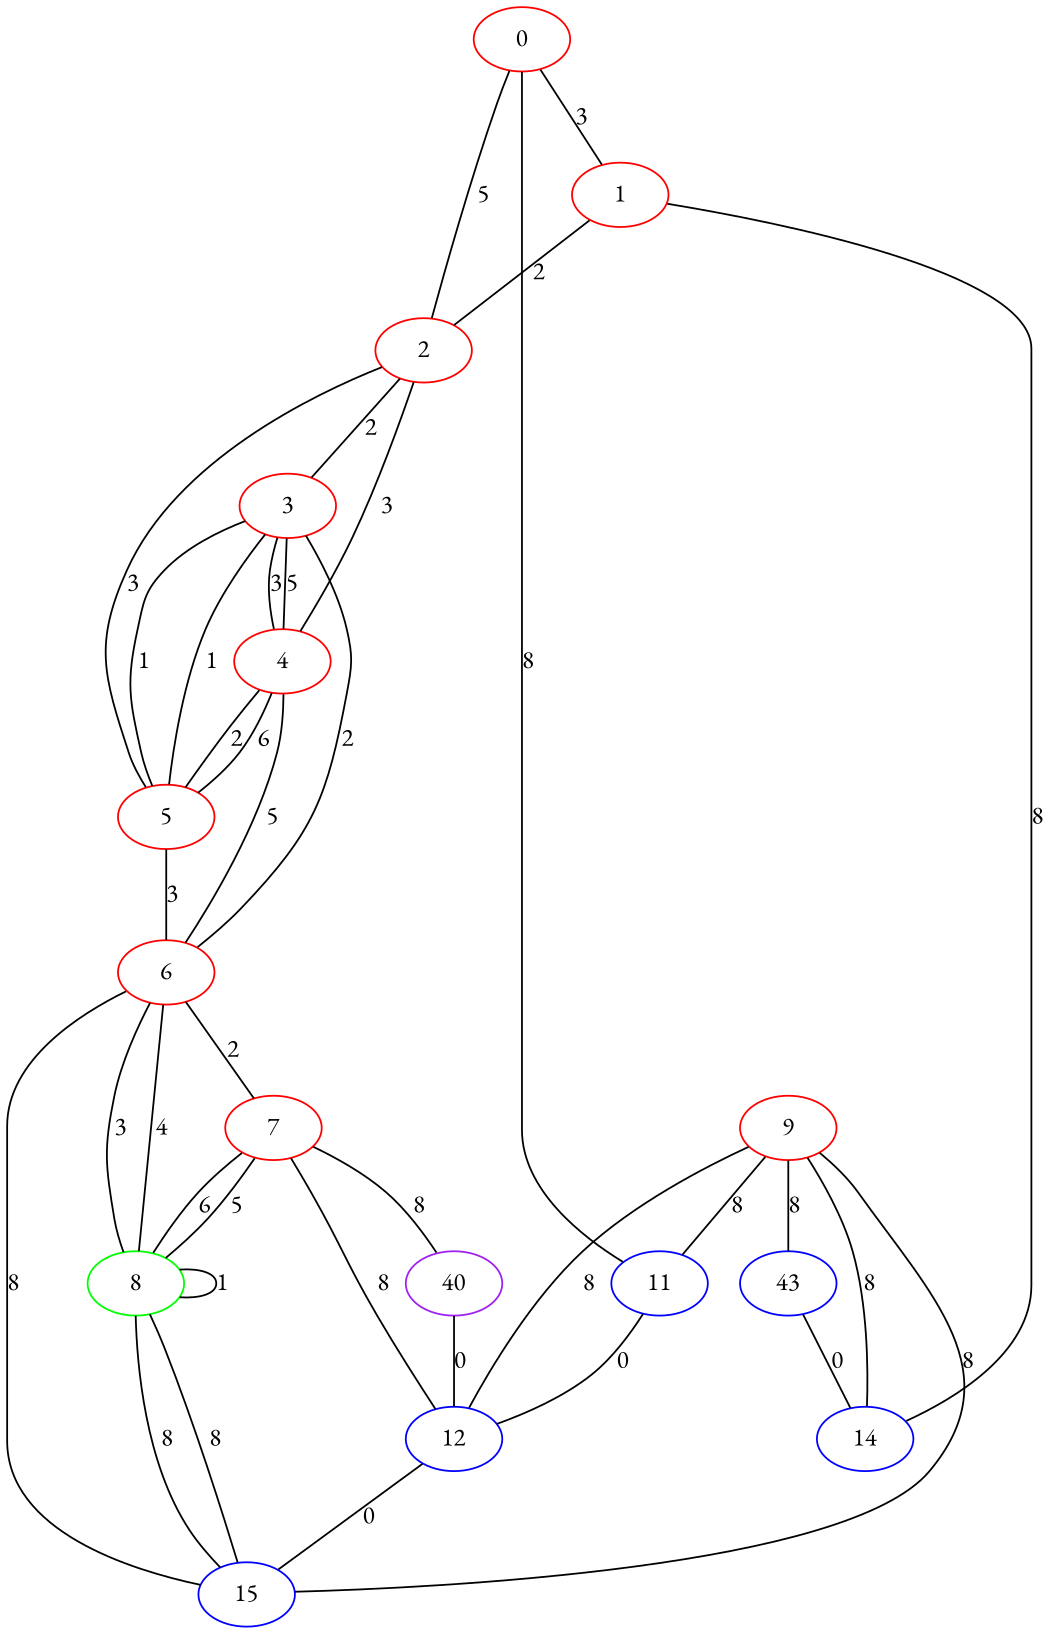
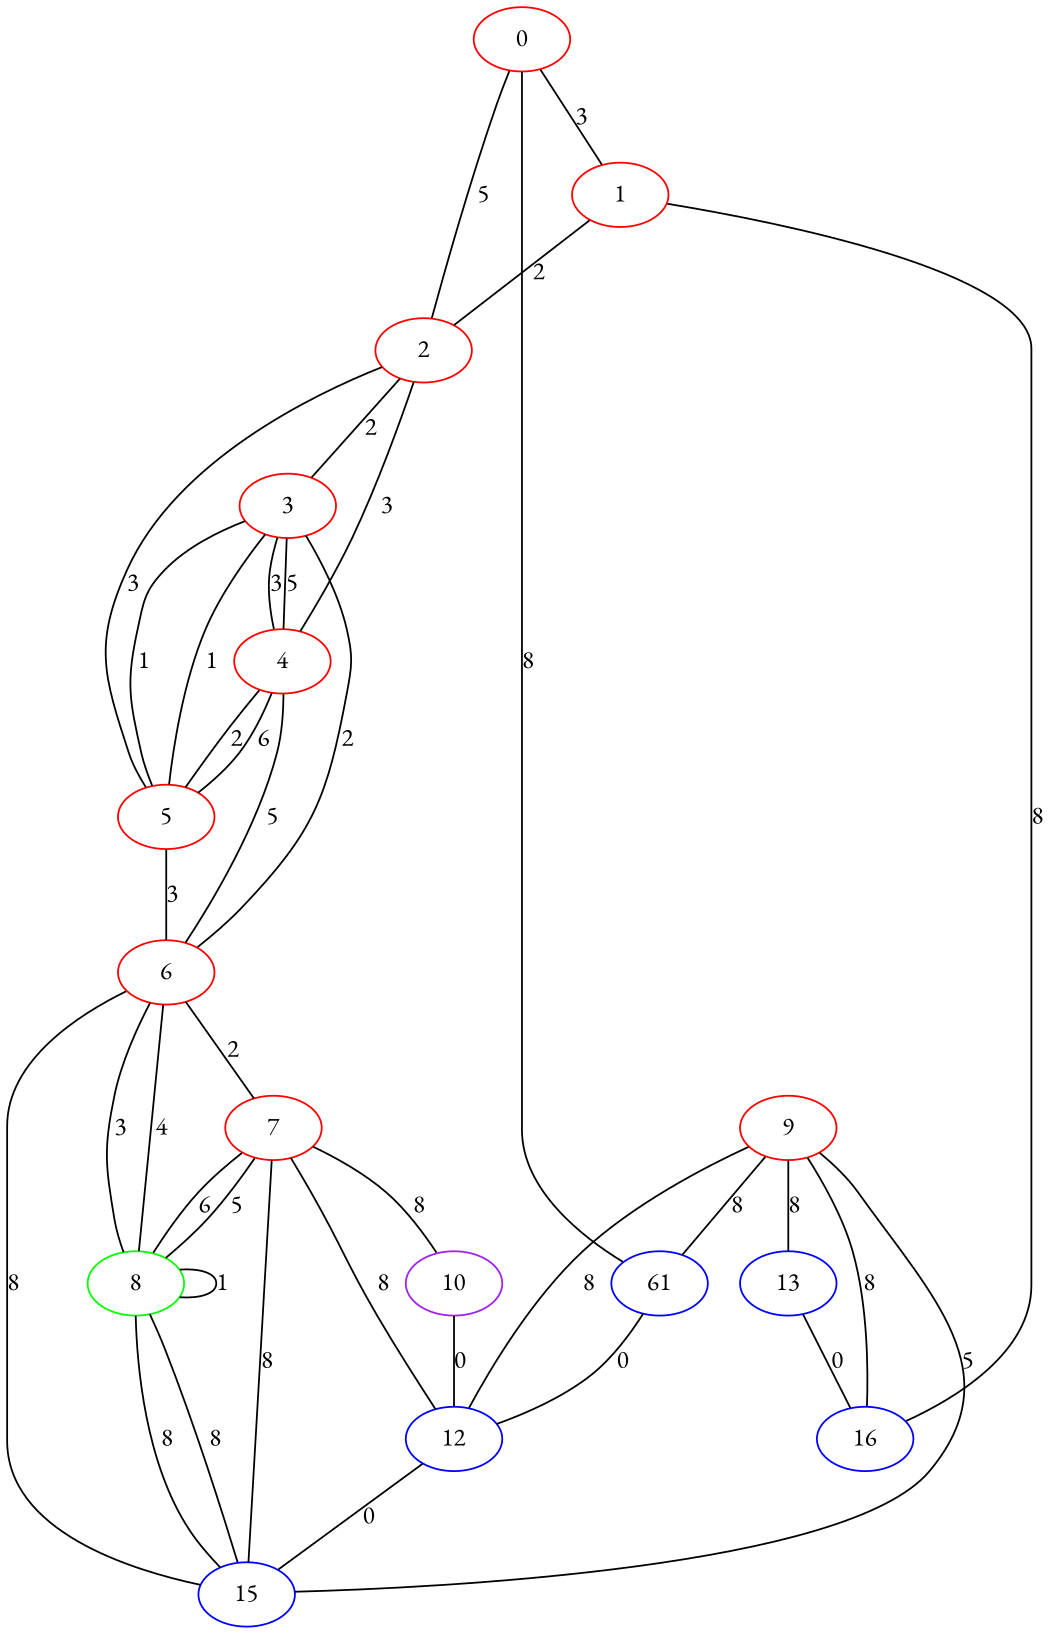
node "40": label "40" -> "10"
node "11": label "11" -> "61"
node "43": label "43" -> "13"
edge "7" -- "15": added, label "8"
edge "9" -- "15": label "8" -> "5"
node "14": label "14" -> "16"
